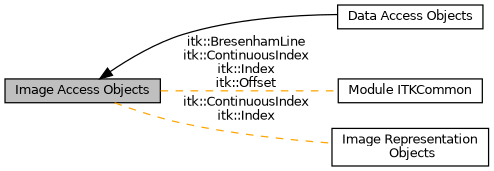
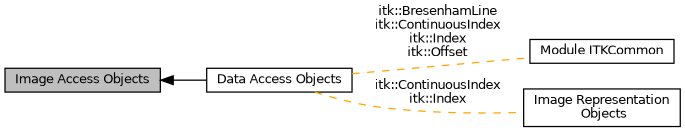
edge "Image Access Objects" -- "Module ITKCommon": now "Data Access Objects" -- "Module ITKCommon"
edge "Image Access Objects" -- "Image Representation Objects": now "Data Access Objects" -- "Image Representation Objects"
